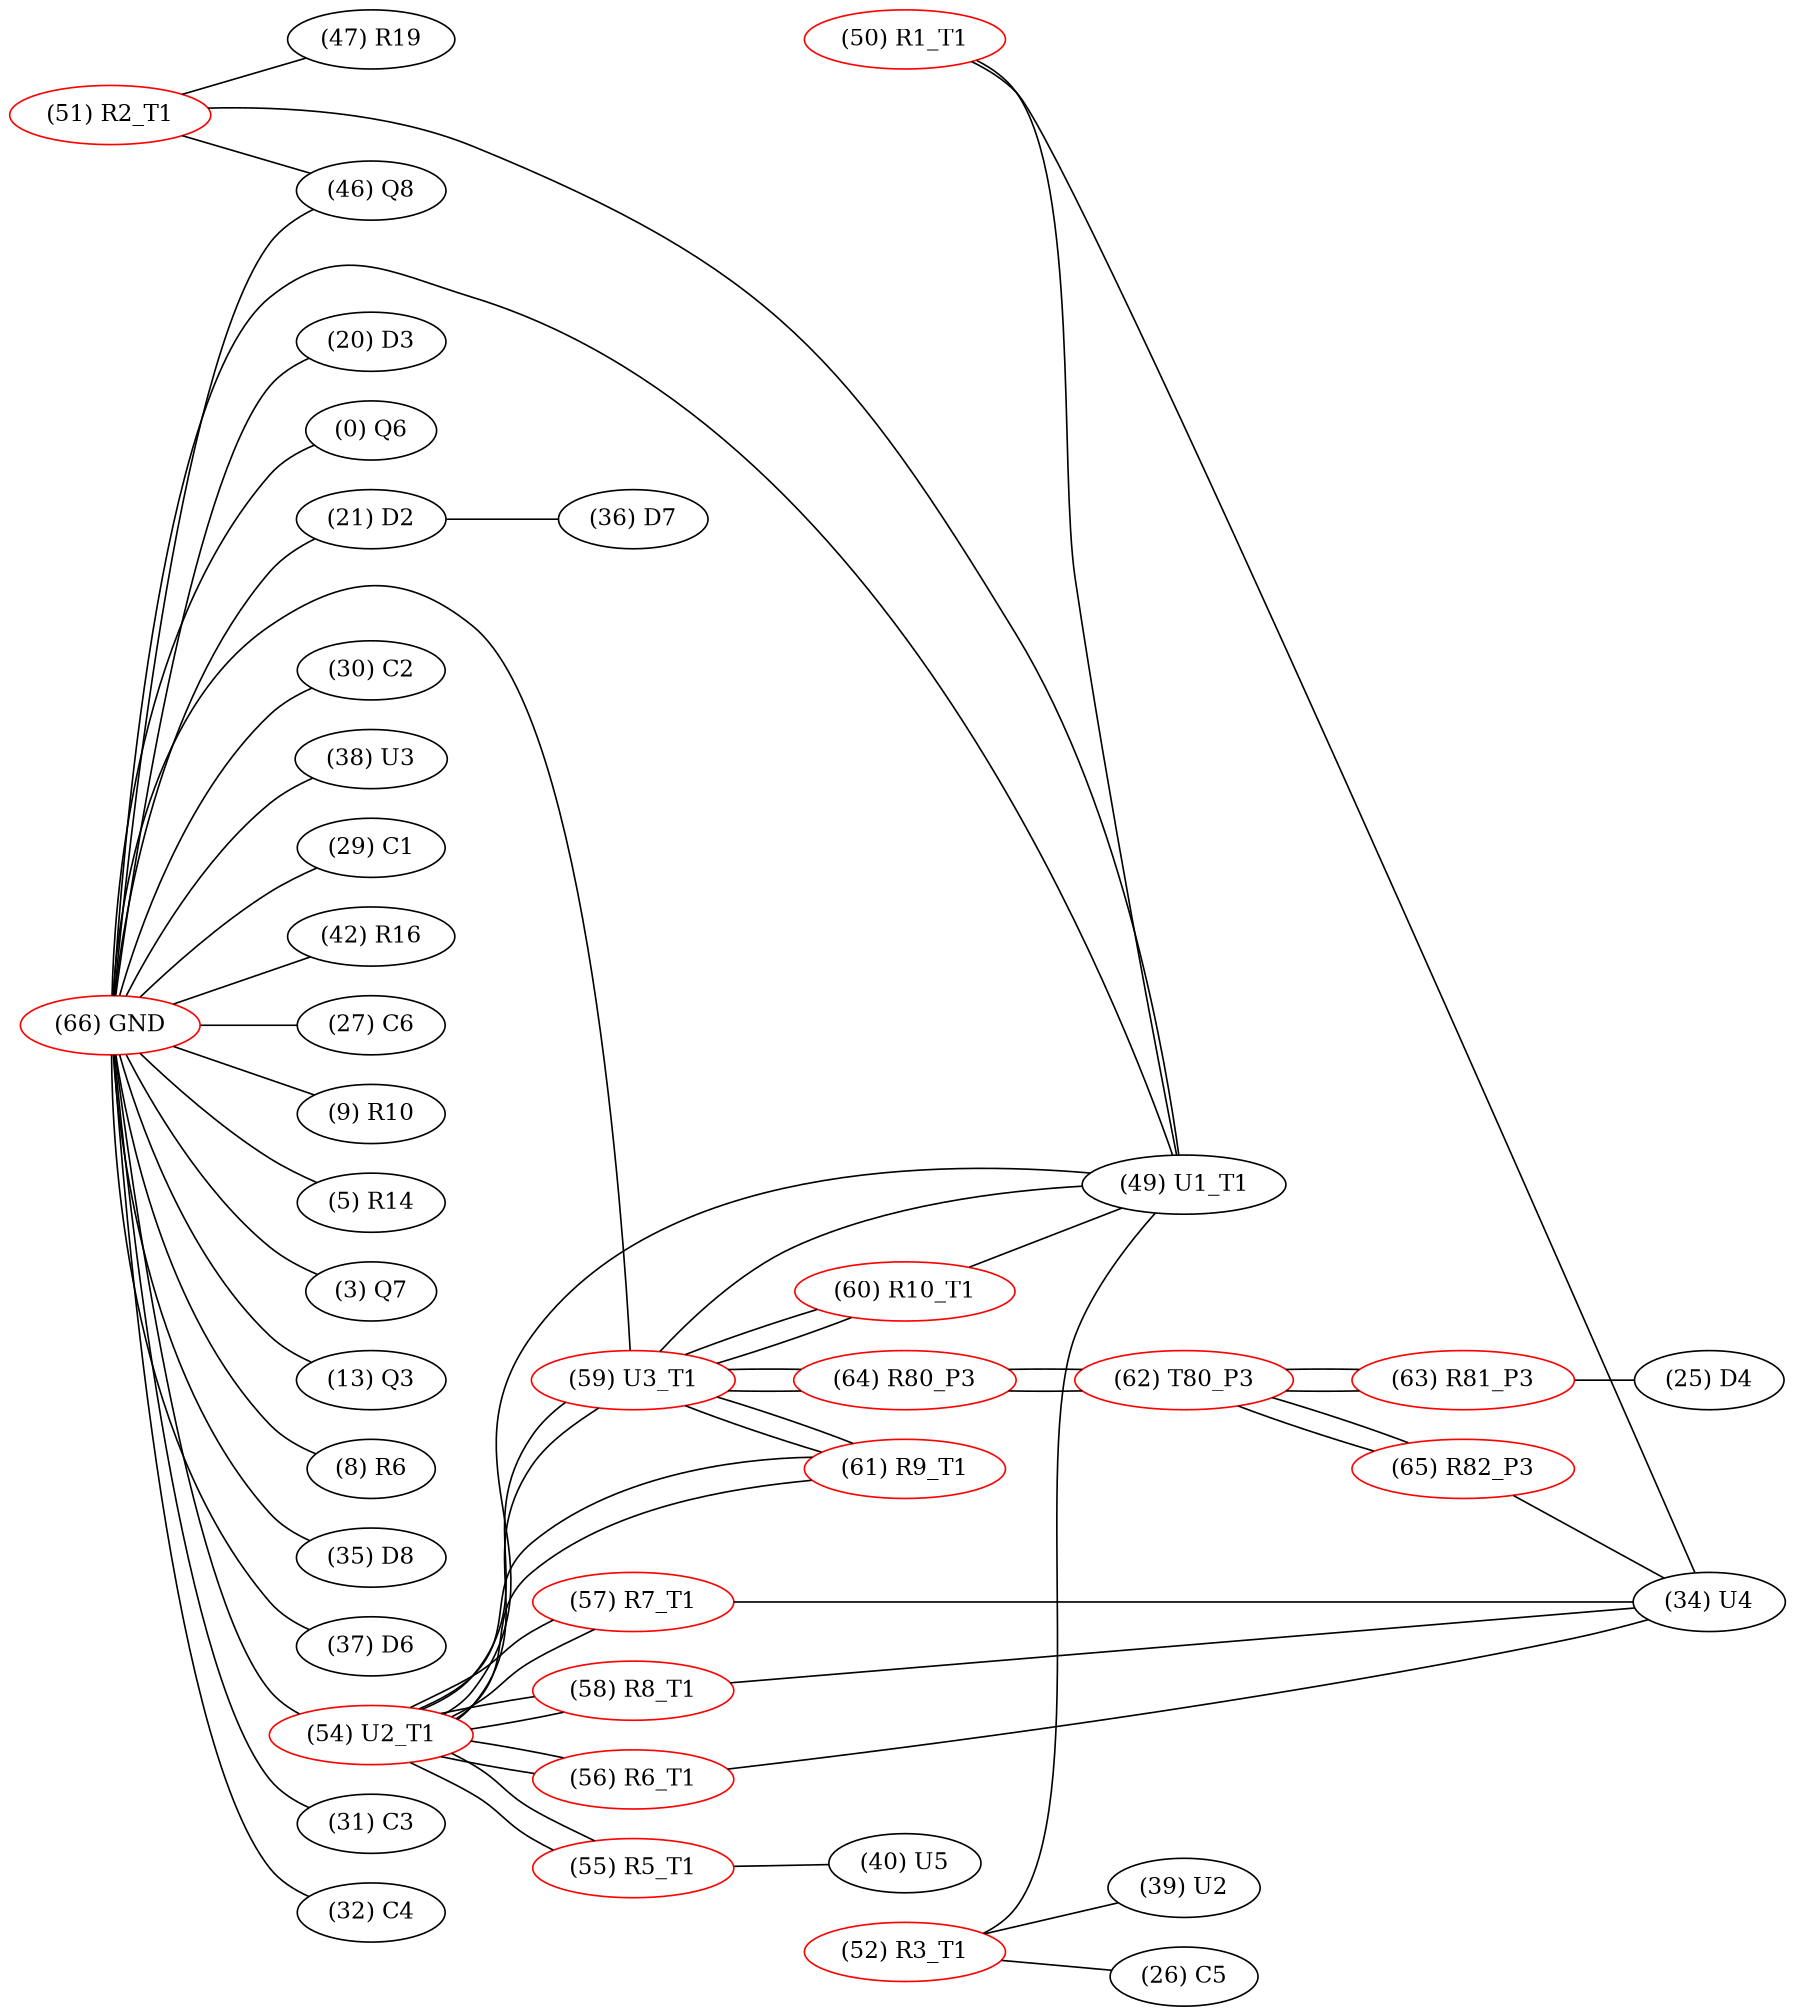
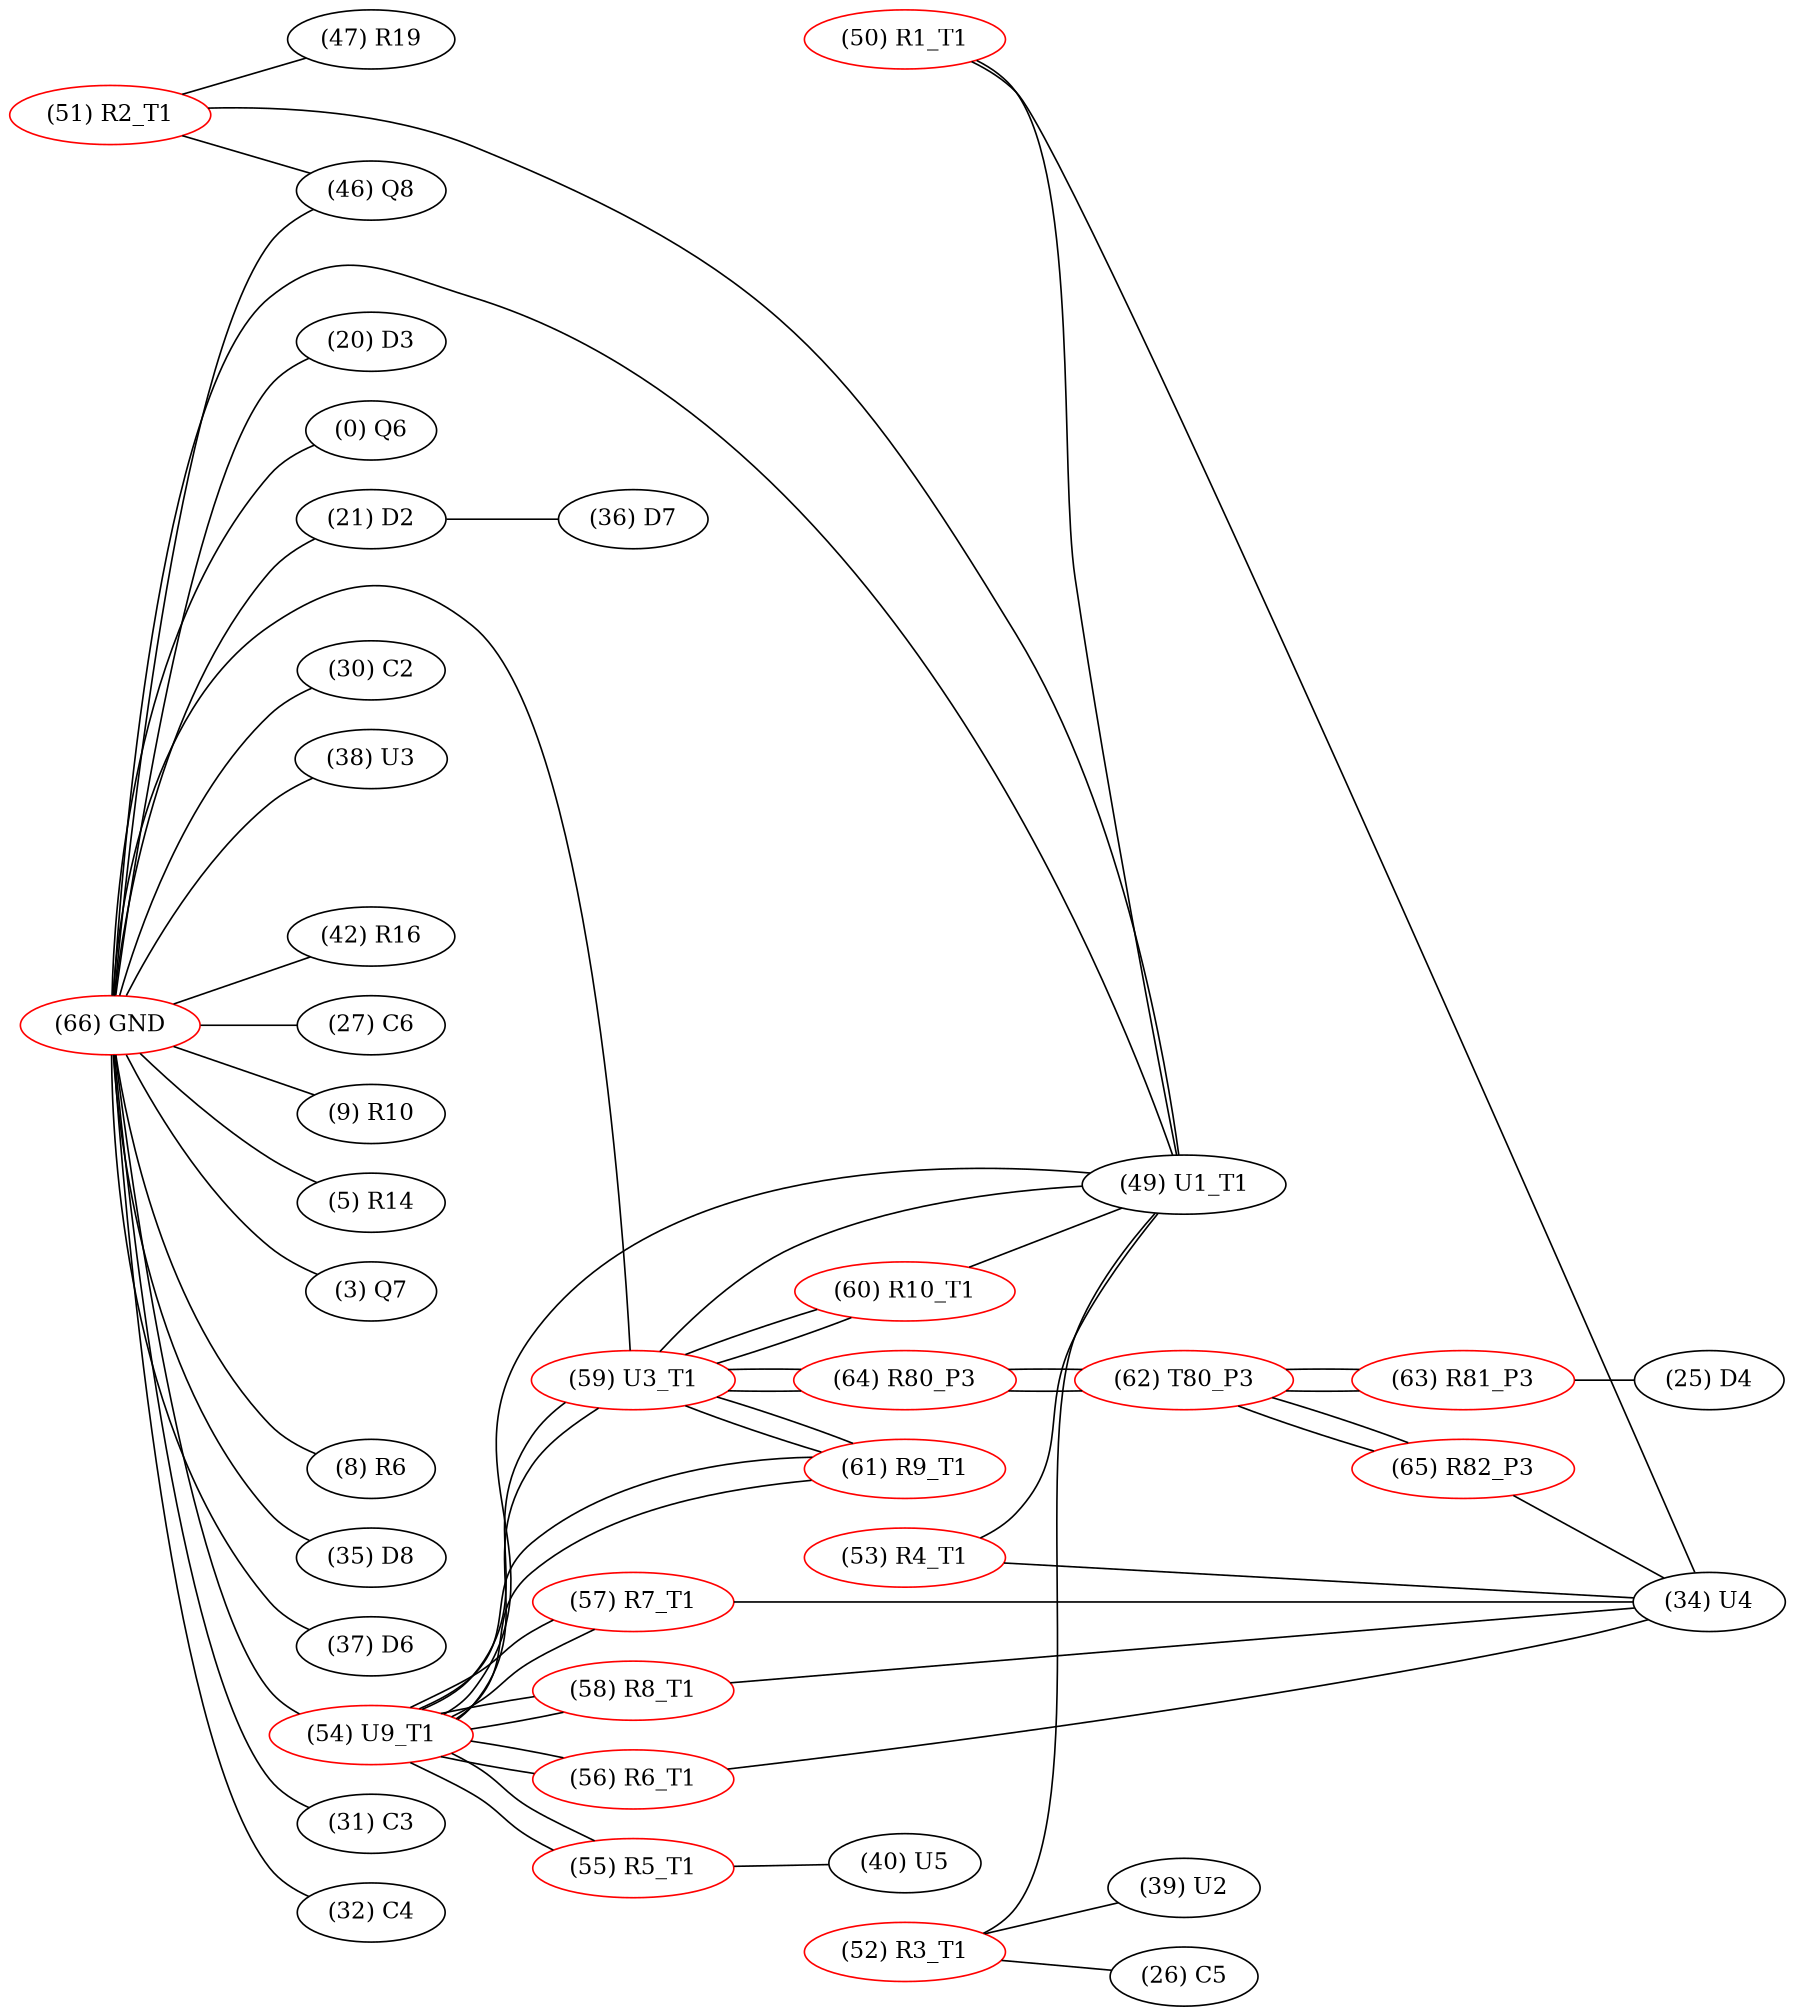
node "(29) C1": removed
node "(13) Q3": removed
node "(53) R4_T1": added
node "(54) U2_T1": label "(54) U2_T1" -> "(54) U9_T1"
